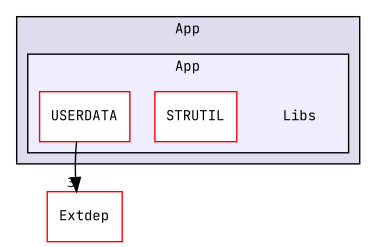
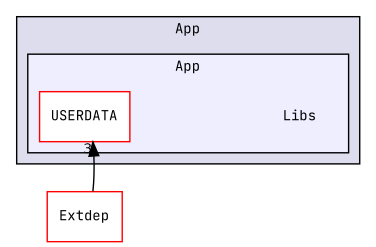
node "STRUTIL": removed
edge "USERDATA" -> "Extdep": reversed
